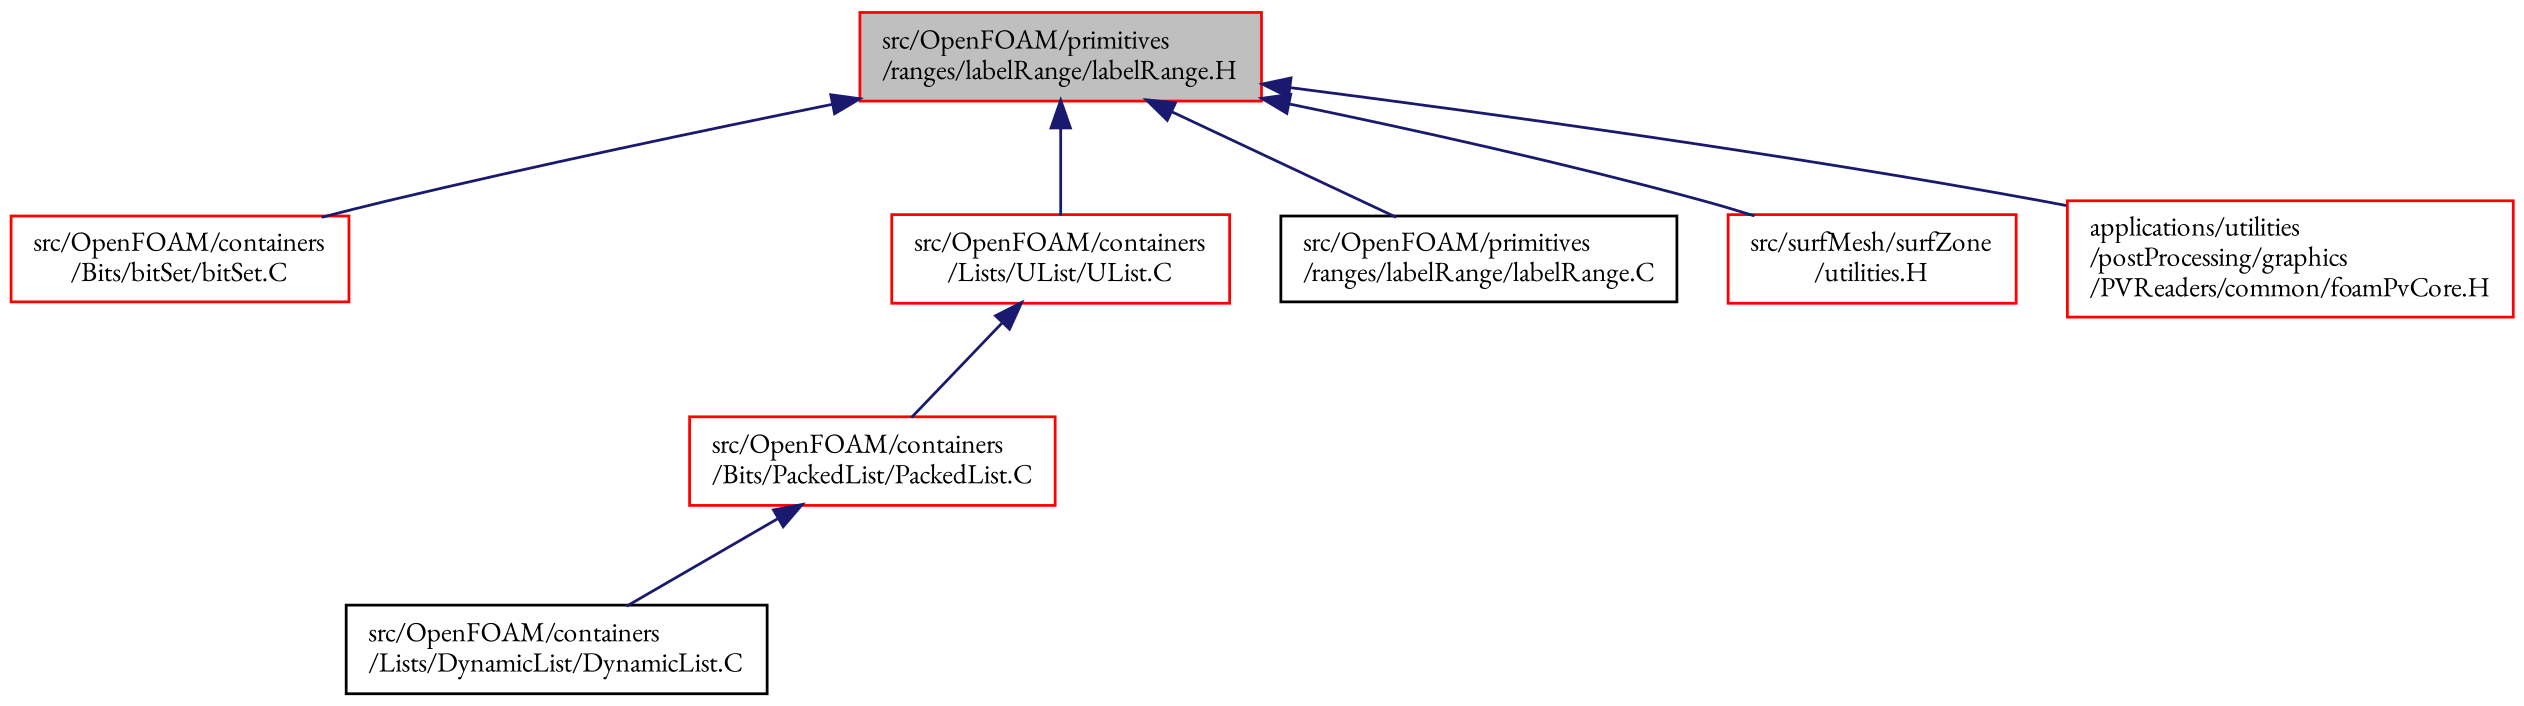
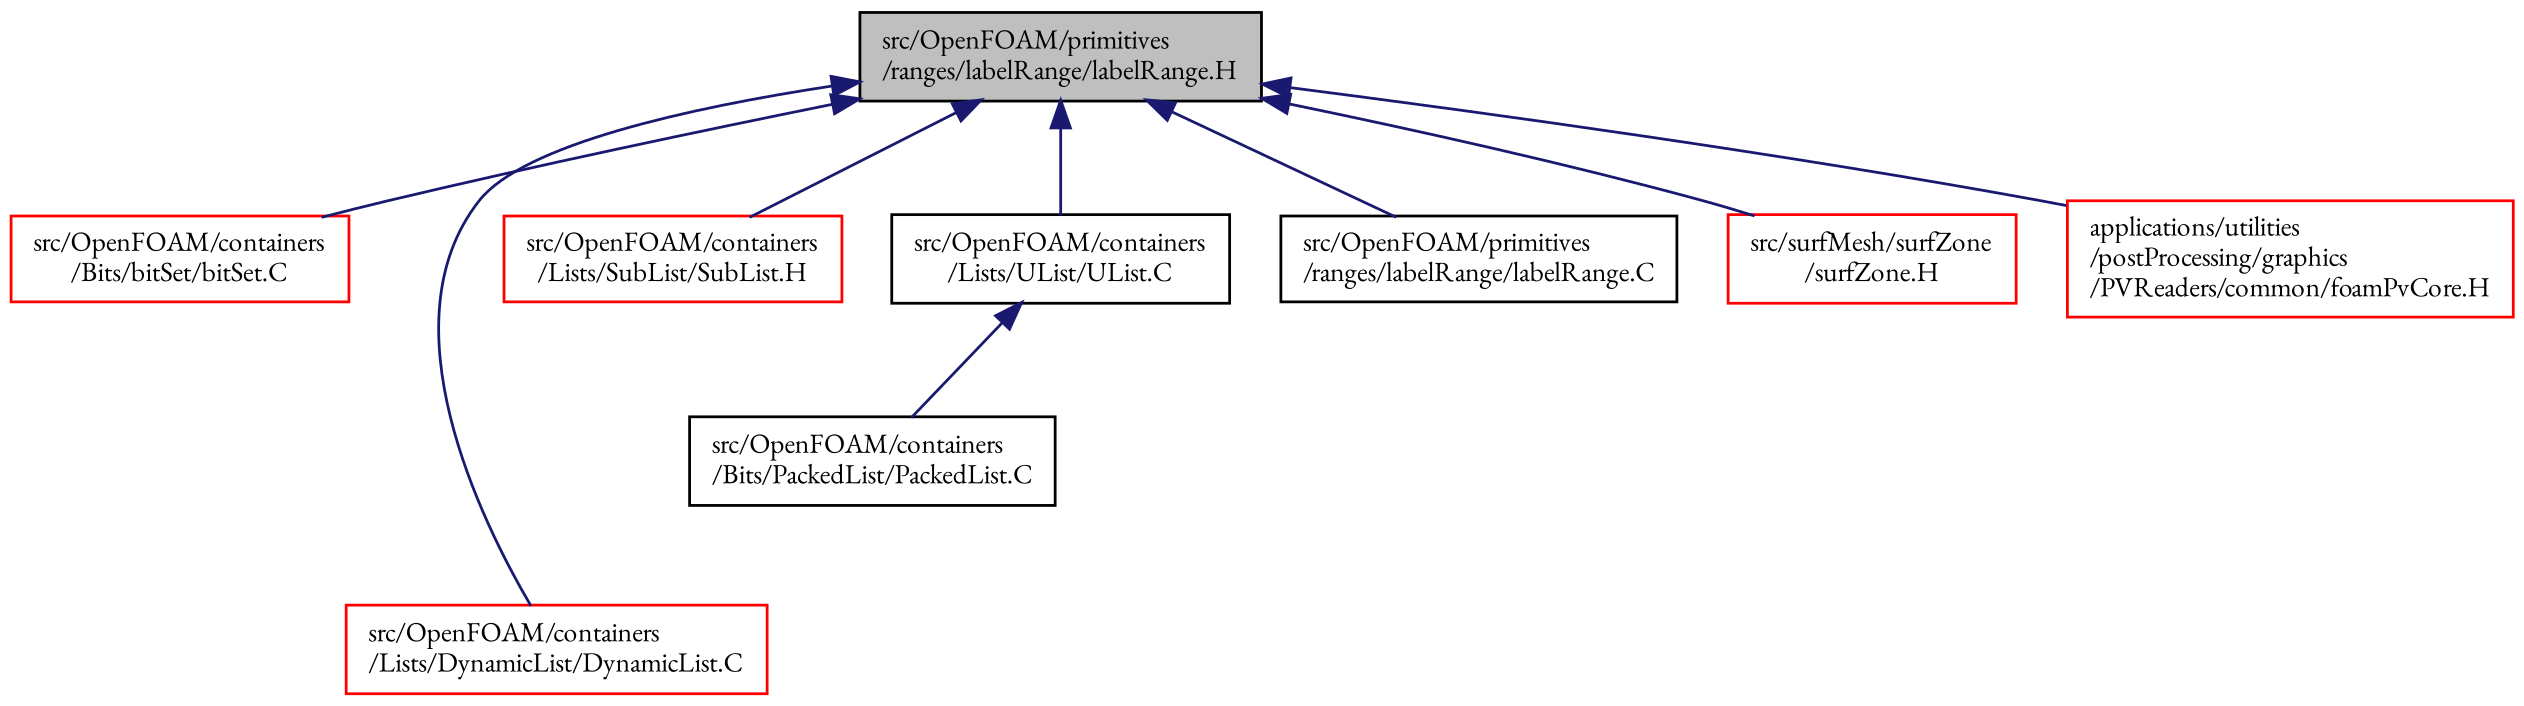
node "src/OpenFOAM/primitives /ranges/labelRange/labelRange.H": color red -> black
node "src/OpenFOAM/containers /Lists/SubList/SubList.H": added
node "src/OpenFOAM/containers /Lists/UList/UList.C": color red -> black
node "src/surfMesh/surfZone /utilities.H": label "src/surfMesh/surfZone /utilities.H" -> "src/surfMesh/surfZone /surfZone.H"
node "src/OpenFOAM/containers /Bits/PackedList/PackedList.C": color red -> black
edge "src/OpenFOAM/containers /Lists/DynamicList/DynamicList.C" -> "src/OpenFOAM/containers /Bits/PackedList/PackedList.C": now "src/OpenFOAM/containers /Lists/DynamicList/DynamicList.C" -> "src/OpenFOAM/primitives /ranges/labelRange/labelRange.H"
node "src/OpenFOAM/containers /Lists/DynamicList/DynamicList.C": color black -> red
